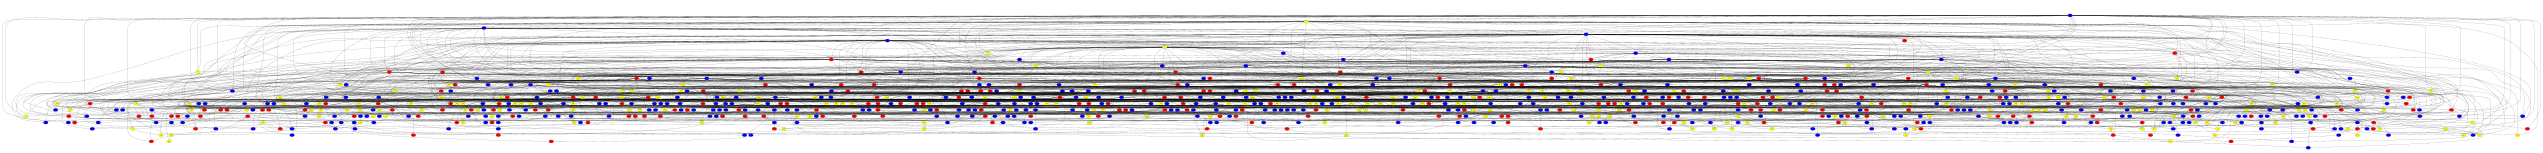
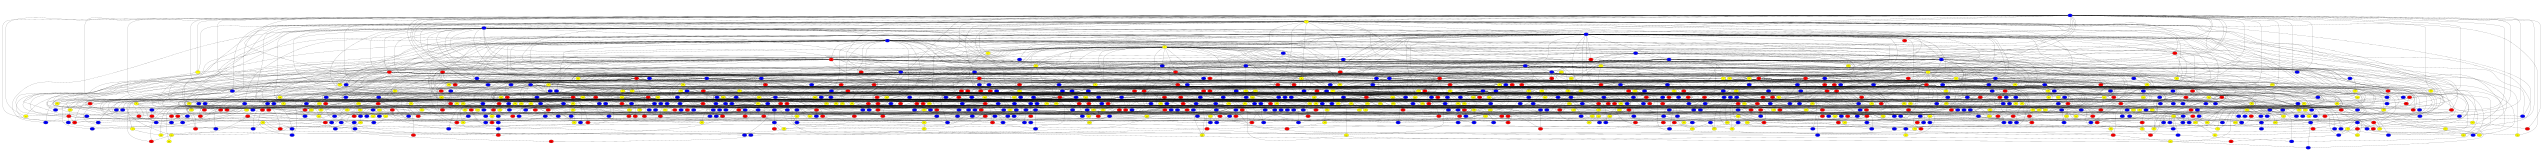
node "583": removed
node "666": removed
